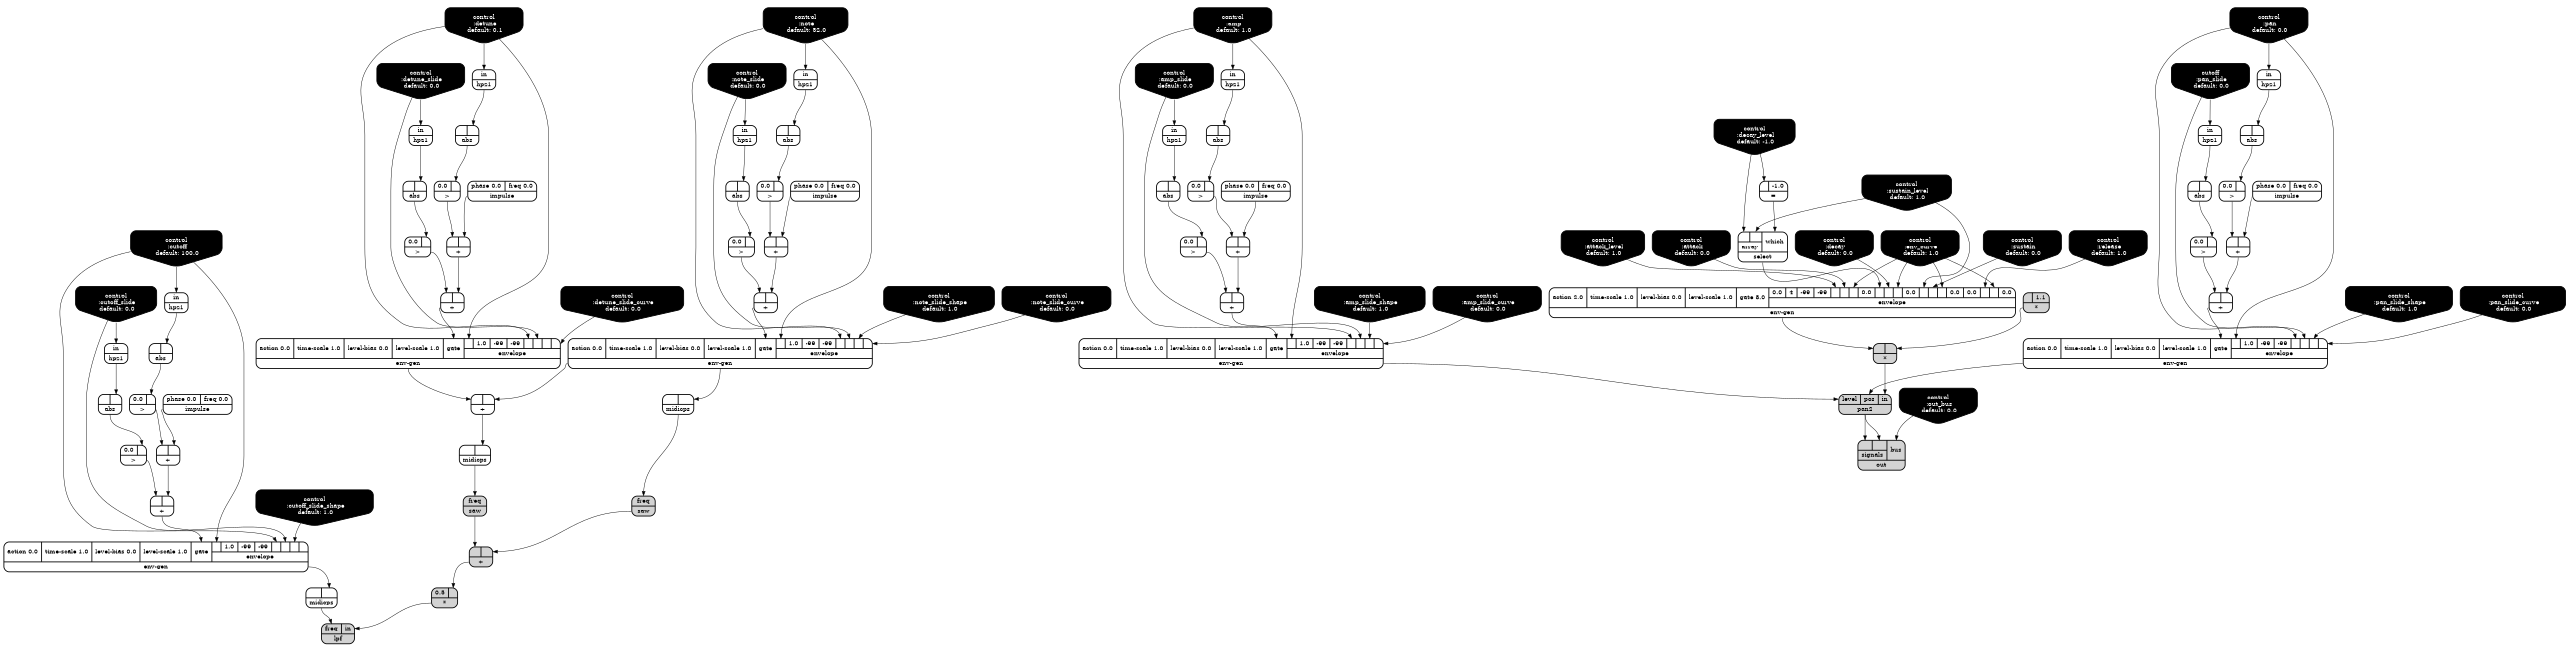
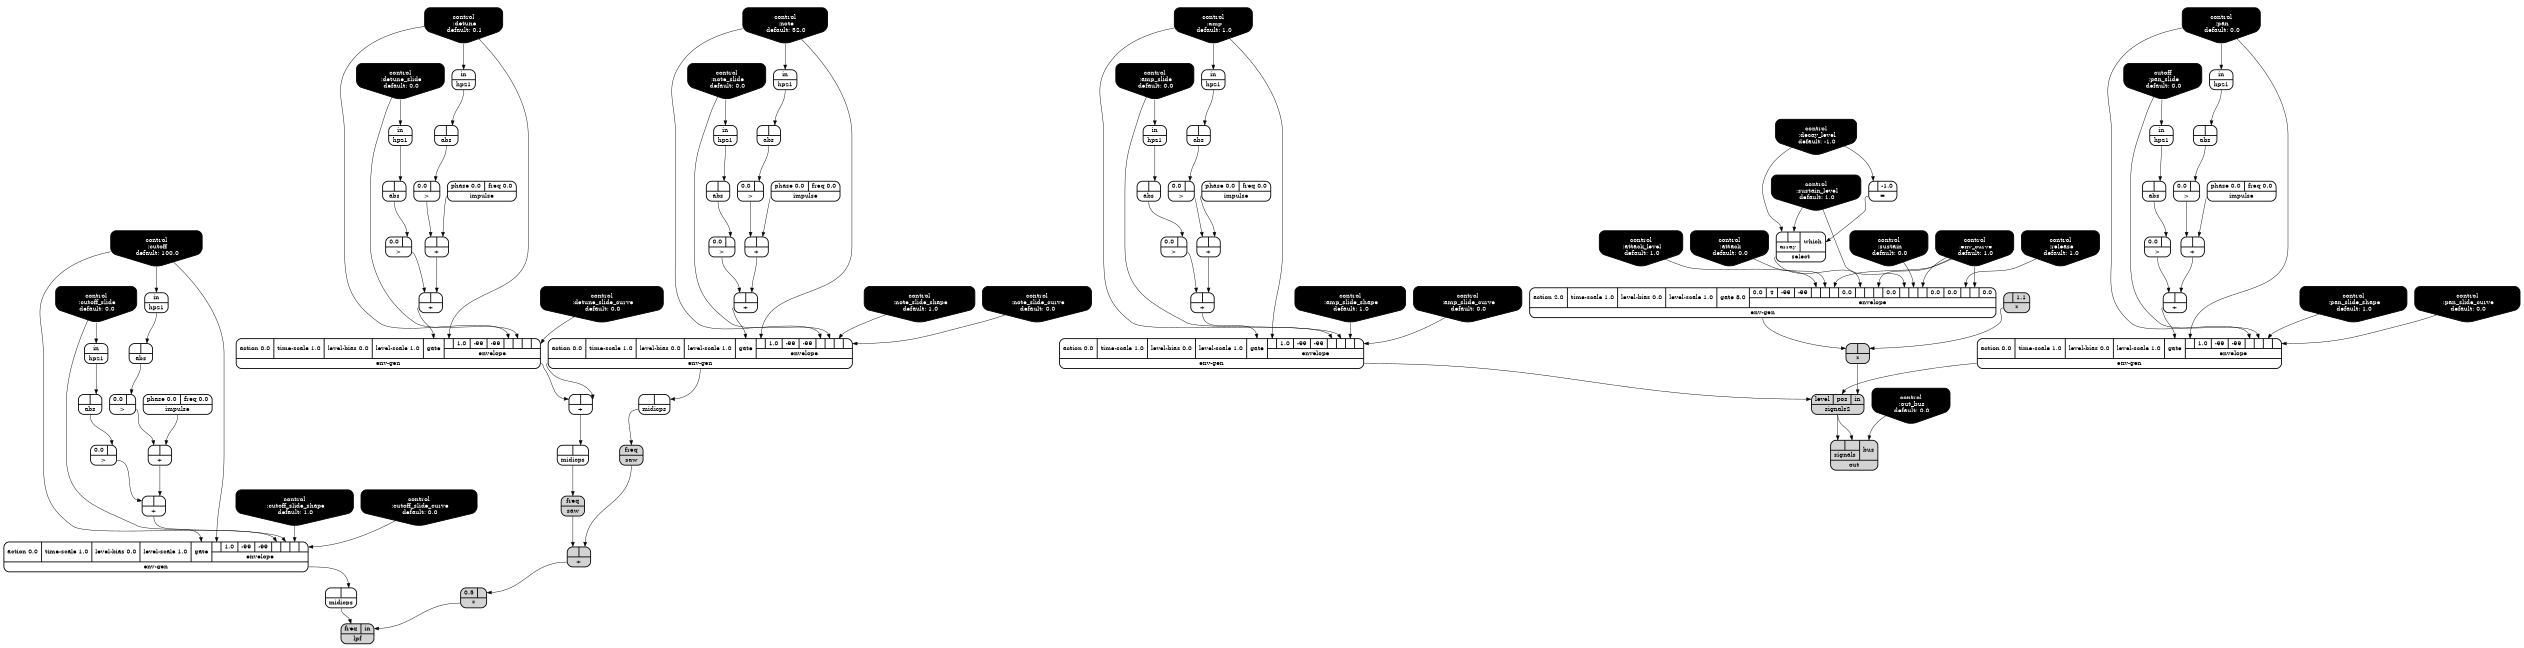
node "control :decay default: 0.0": removed
node "level": text "pan2" -> "signals2"
node "control :cutoff_slide_curve default: 0.0": added
